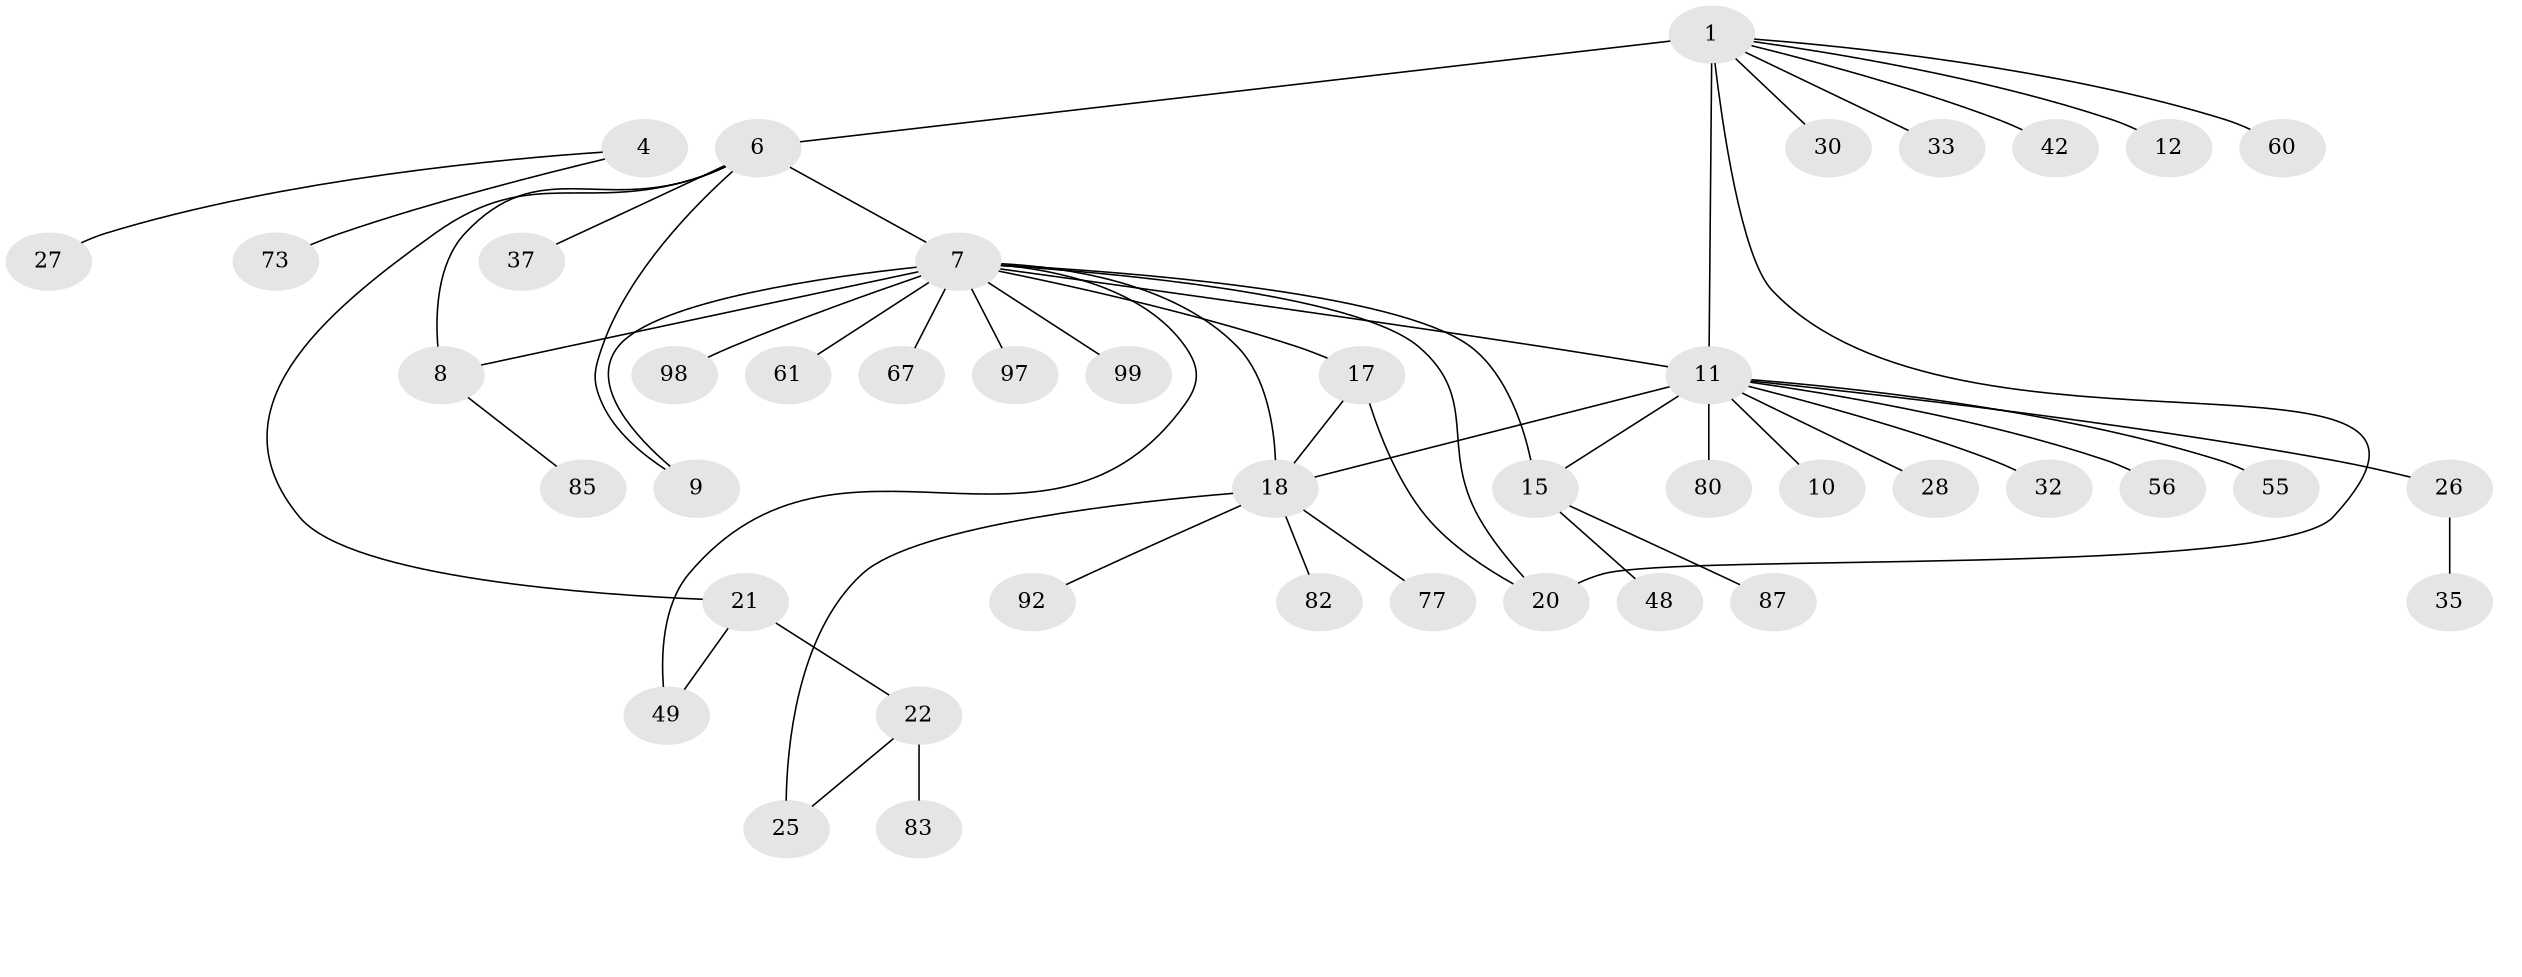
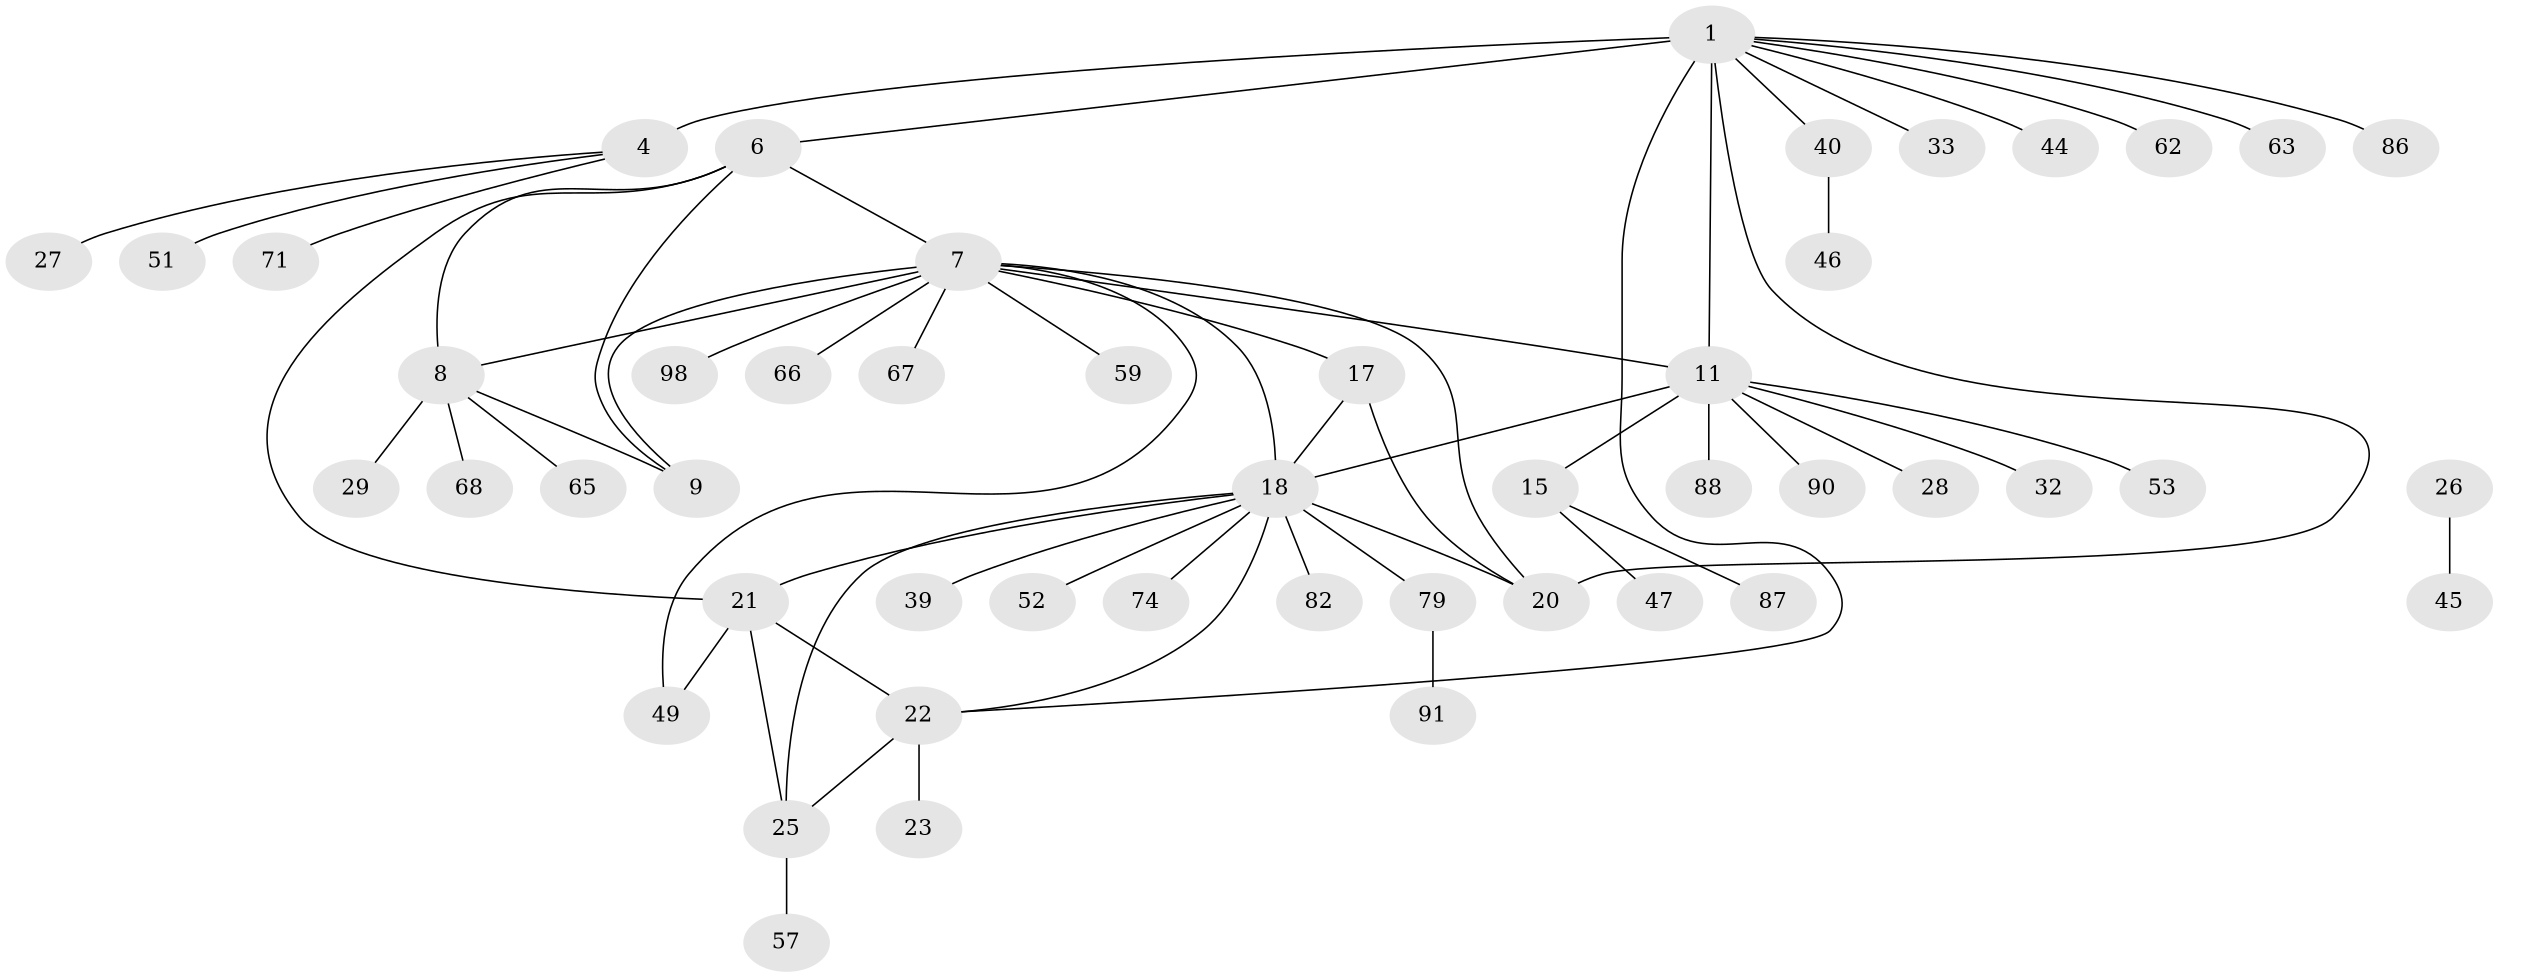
edge "1" -- "4": added
node "30": label "30" -> "40"
node "42": label "42" -> "44"
node "12": label "12" -> "62"
node "60": label "60" -> "63"
node "86": added
node "51": added
node "73": label "73" -> "71"
node "37": removed
node "46": added
edge "7" -- "15": removed
node "61": label "61" -> "66"
node "97": removed
node "99": label "99" -> "59"
edge "8" -- "9": added
edge "11" -- "26": removed
node "29": added
node "68": added
node "85": label "85" -> "65"
node "80": label "80" -> "88"
node "10": label "10" -> "90"
node "56": label "56" -> "53"
node "55": removed
edge "18" -- "21": added
edge "18" -- "20": added
node "39": added
node "92": label "92" -> "52"
node "74": added
node "77": label "77" -> "79"
node "48": label "48" -> "47"
node "35": label "35" -> "45"
edge "1" -- "22": added
edge "18" -- "22": added
edge "21" -- "25": added
node "91": added
node "83": label "83" -> "23"
node "57": added
